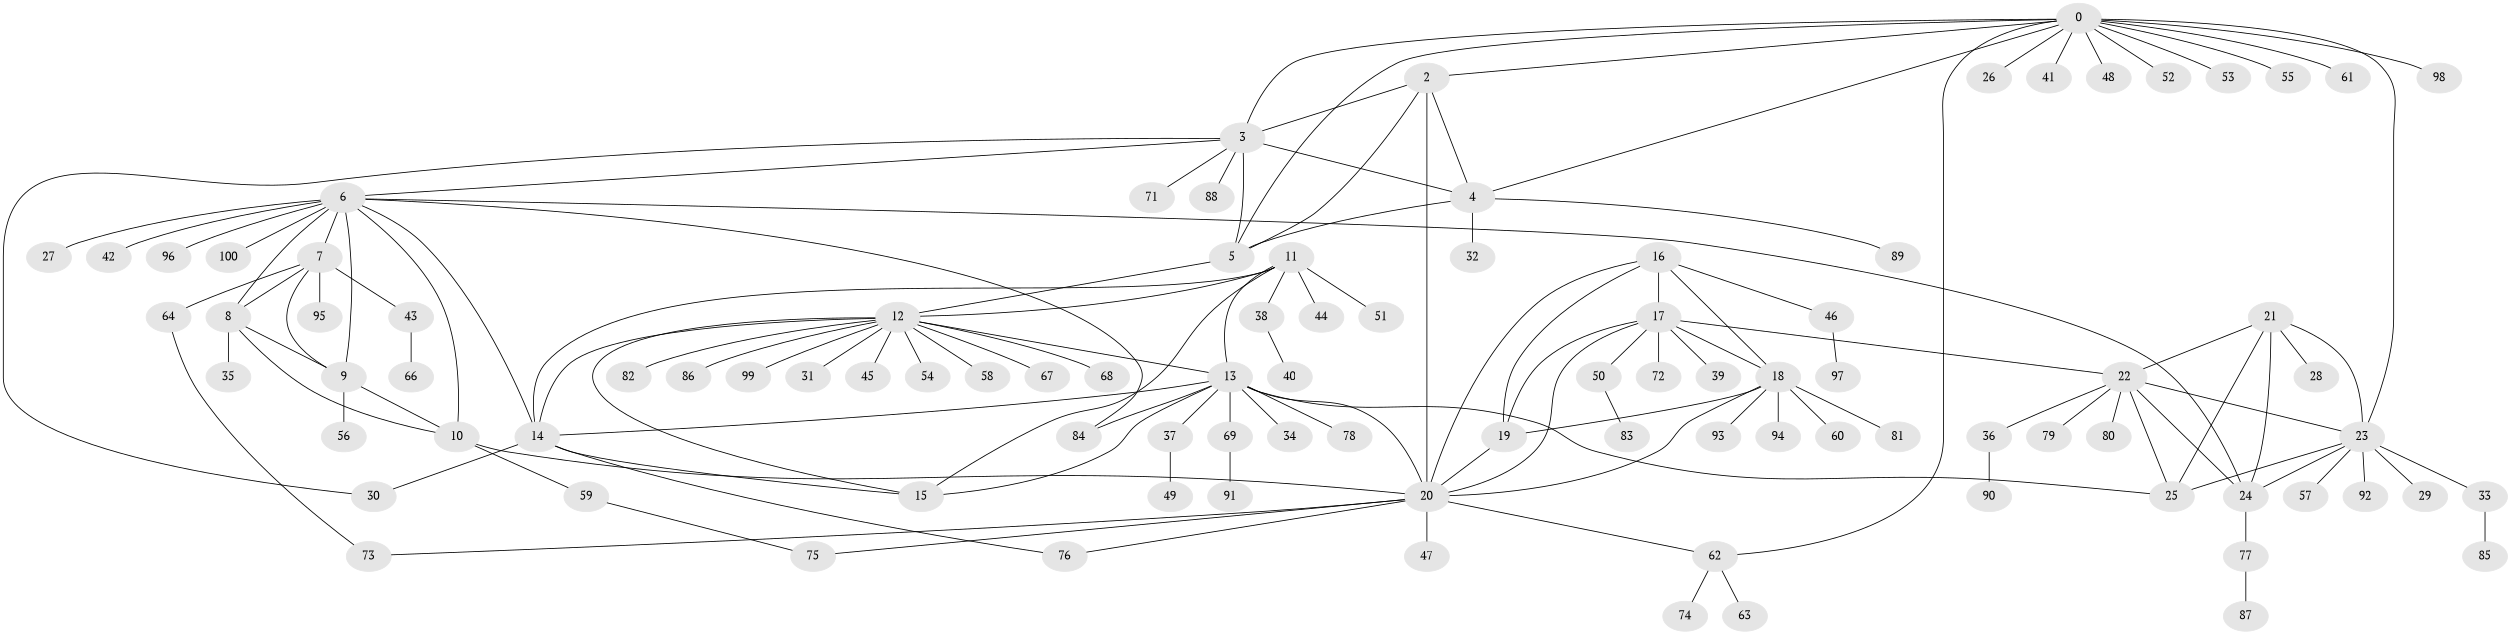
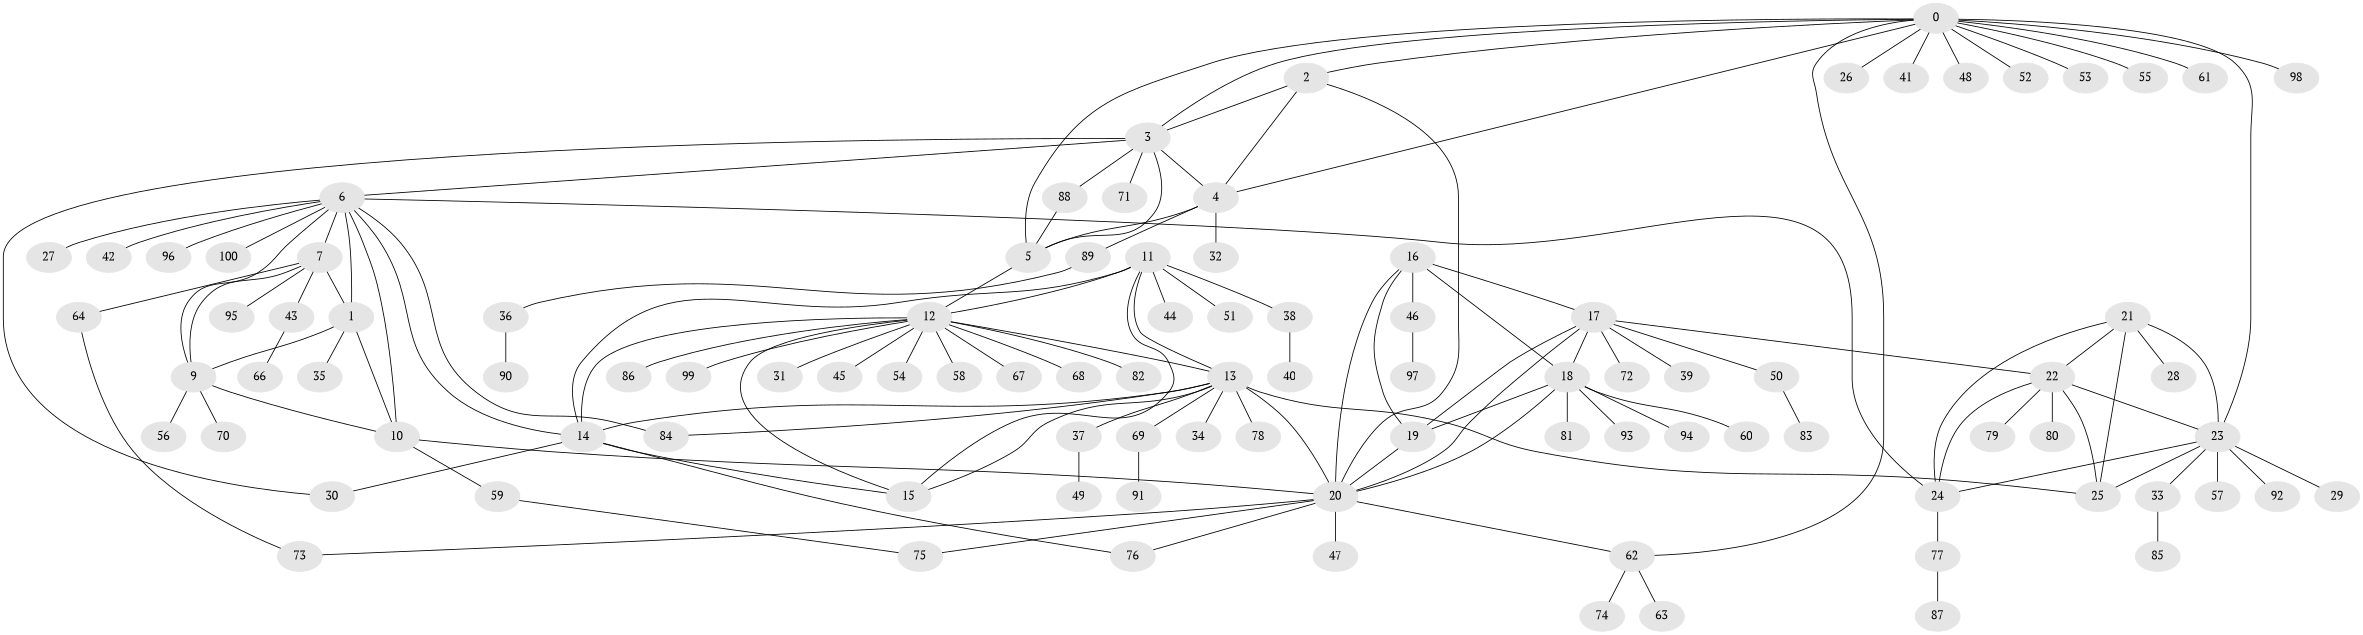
edge "2" -- "5": now "88" -- "5"
node "8": label "8" -> "1"
edge "22" -- "36": now "89" -- "36"
node "70": added
